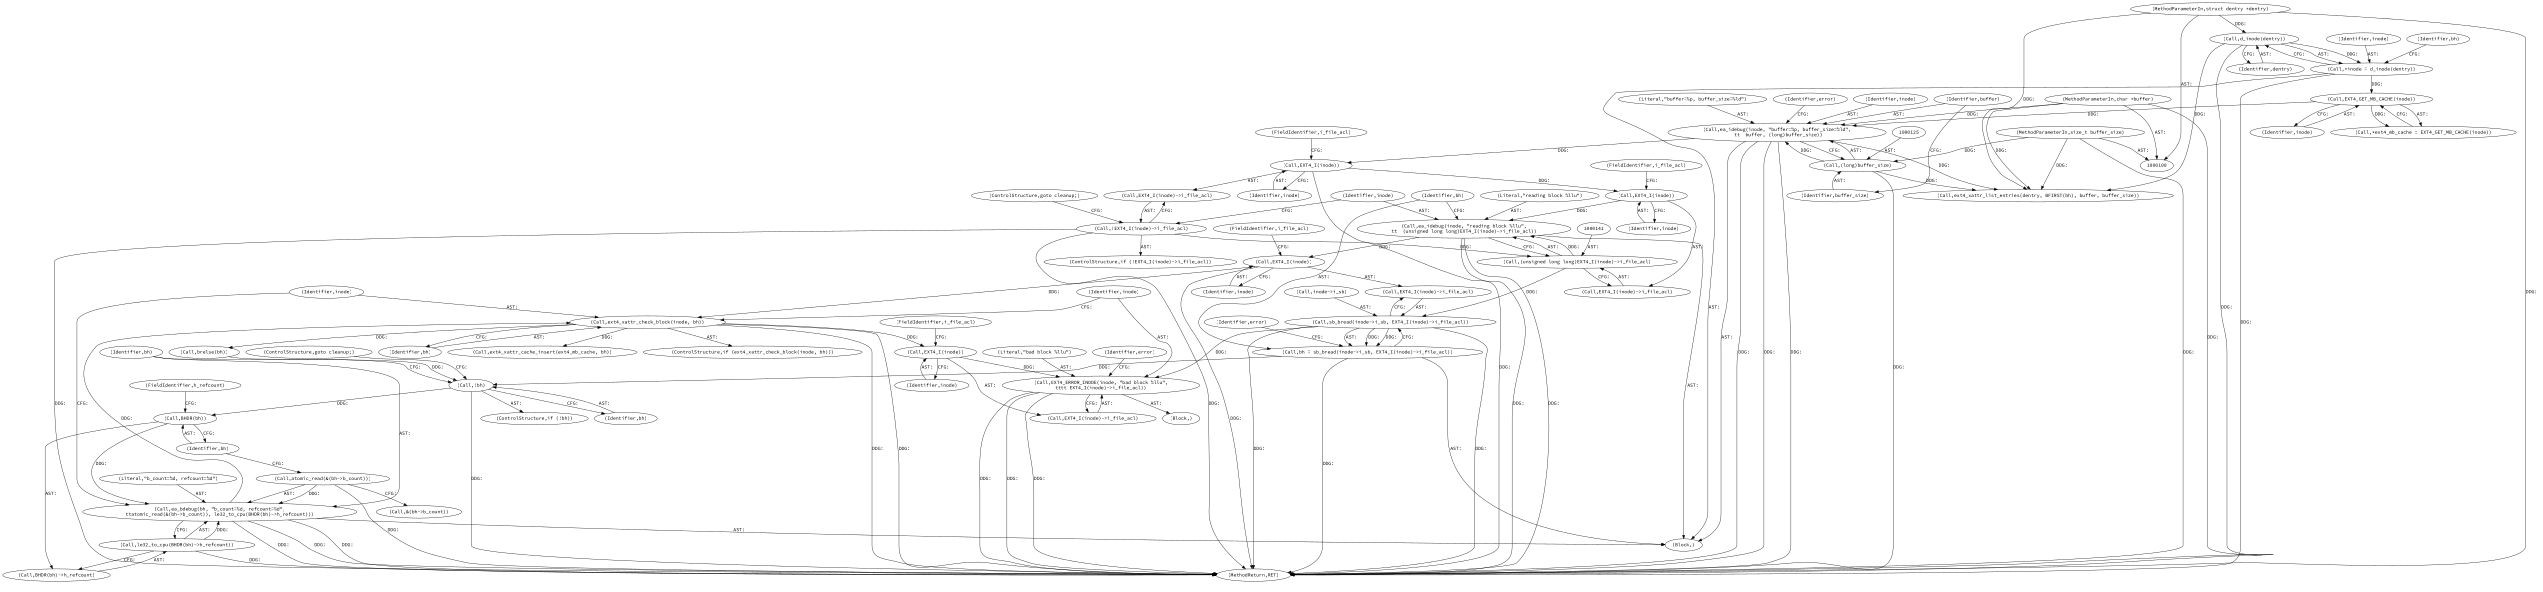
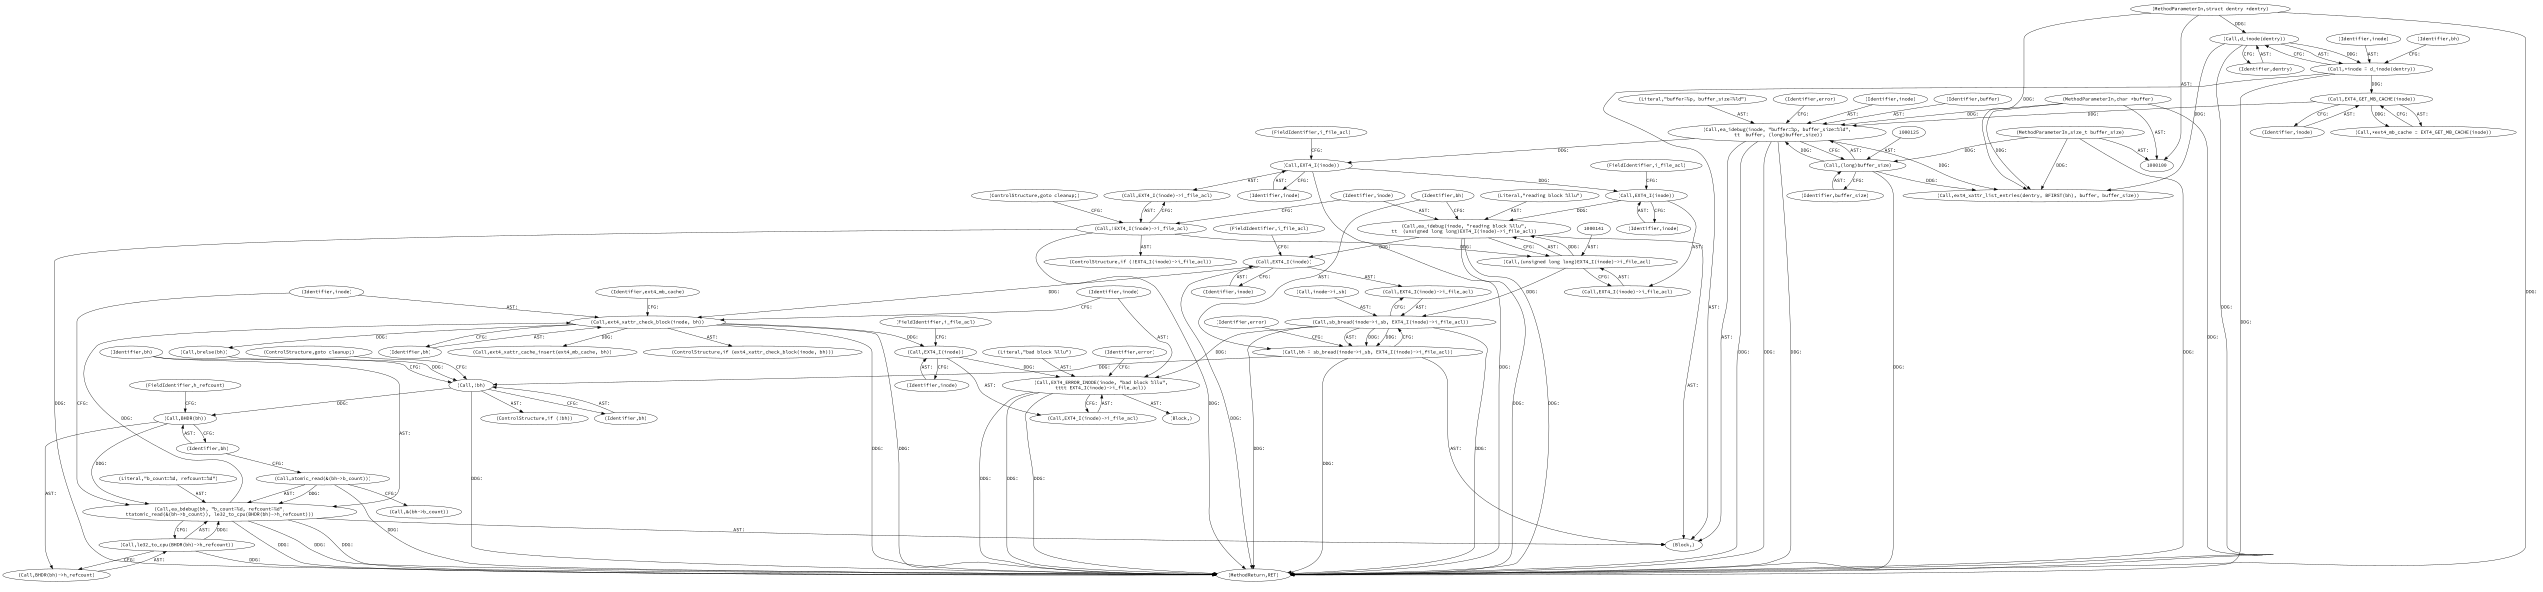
edge "(Identifier,buffer)" -> "(Identifier,buffer_size)": now "(Call,(long)buffer_size)" -> "(Identifier,buffer_size)"
node "(Identifier,ext4_mb_cache)": added
